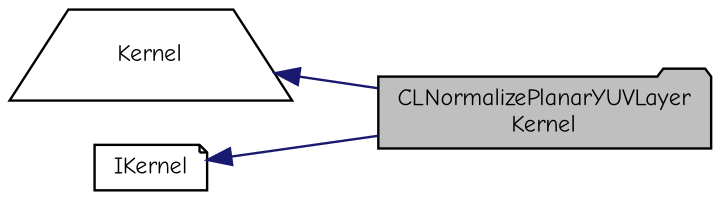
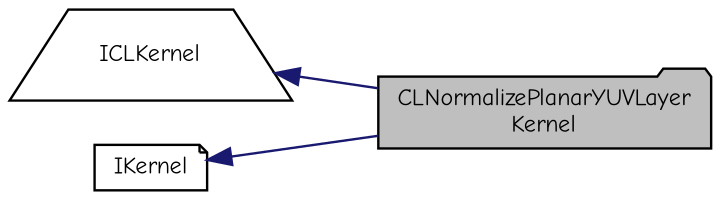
node "Kernel": label "Kernel" -> "ICLKernel"
